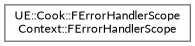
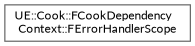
node "UE::Cook::FErrorHandlerScope Context::FErrorHandlerScope": label "UE::Cook::FErrorHandlerScope Context::FErrorHandlerScope" -> "UE::Cook::FCookDependency Context::FErrorHandlerScope"
